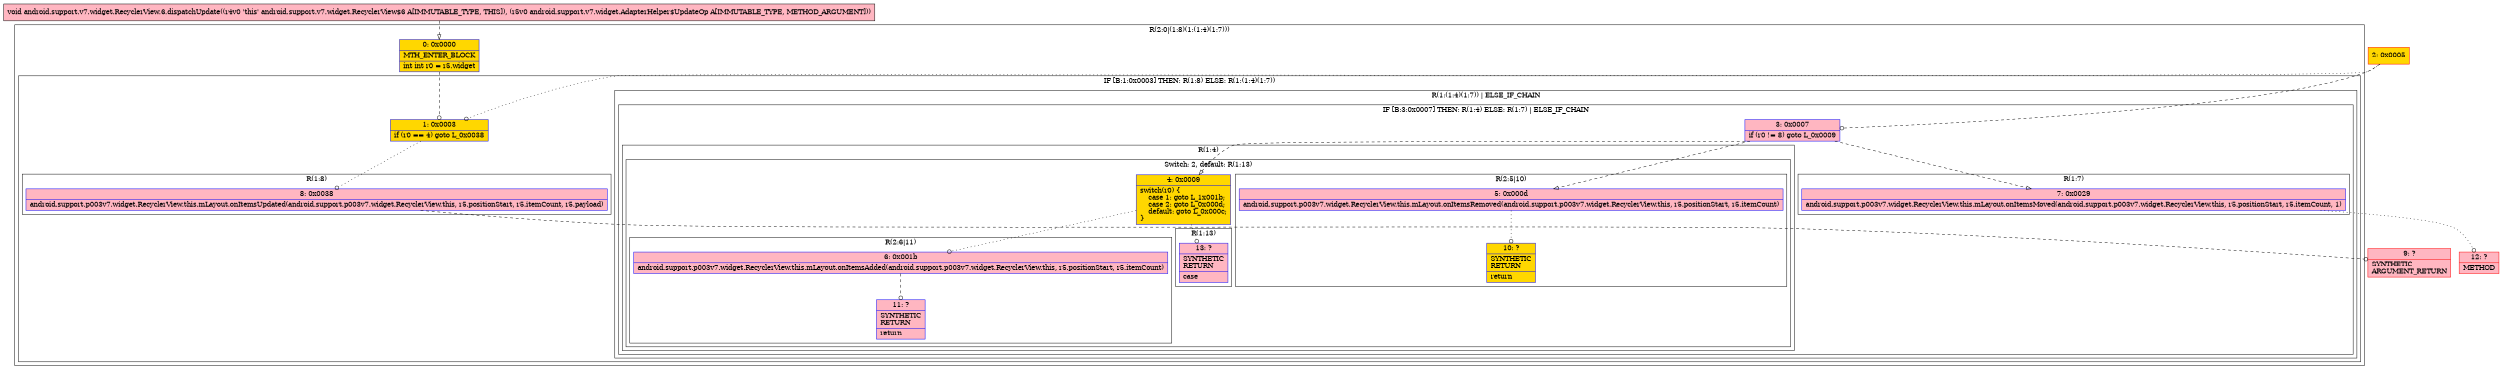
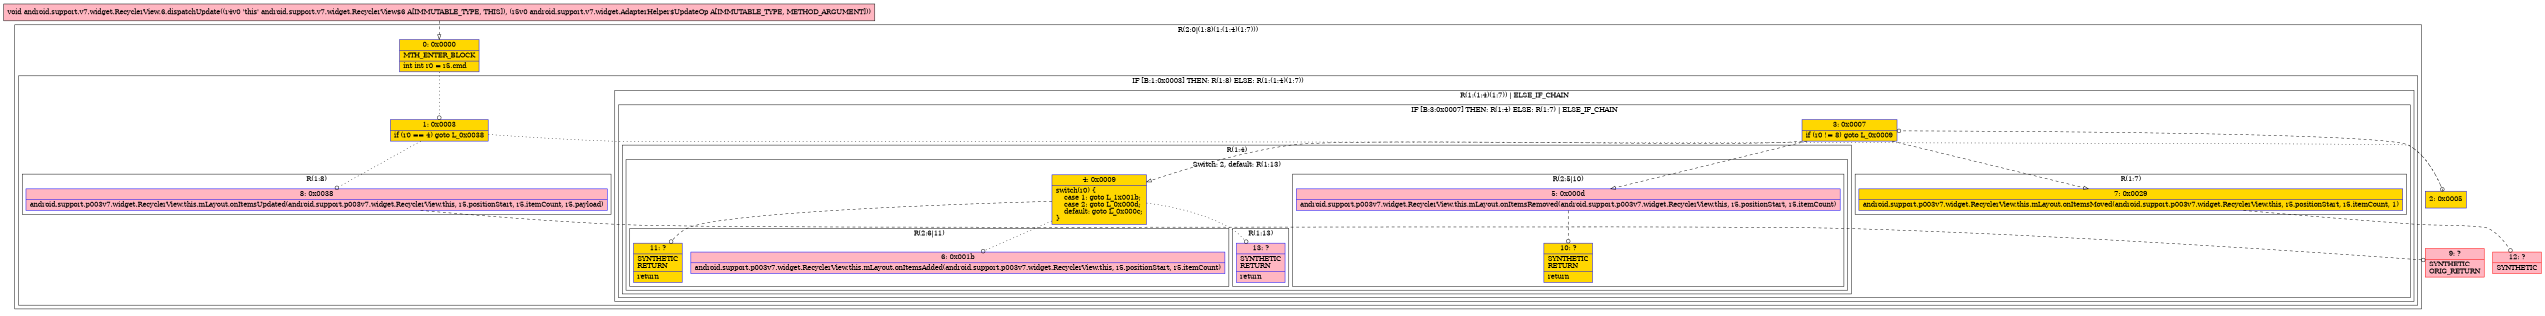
node "2: 0x0005": color red -> blue
node "0: 0x0000": text "int int r0 = r5.widget" -> "int int r0 = r5.cmd"
edge "2: 0x0005" -> "1: 0x0003": reversed
edge "0: 0x0000" -> "1: 0x0003": style dashed -> dotted
node "3: 0x0007": fillcolor lightpink -> gold
node "7: 0x0029": fillcolor lightpink -> gold
edge "7: 0x0029" -> "12: ?": style dotted -> dashed
edge "5: 0x000d" -> "10: ?": style dotted -> dashed
node "12: ?": text "METHOD" -> "SYNTHETIC"
node "9: ?": text "ARGUMENT_RETURN" -> "ORIG_RETURN"
node "13: ?": text "case" -> "return"
edge "6: 0x001b" -> "11: ?": now "4: 0x0009" -> "11: ?"
node "11: ?": fillcolor lightpink -> gold
